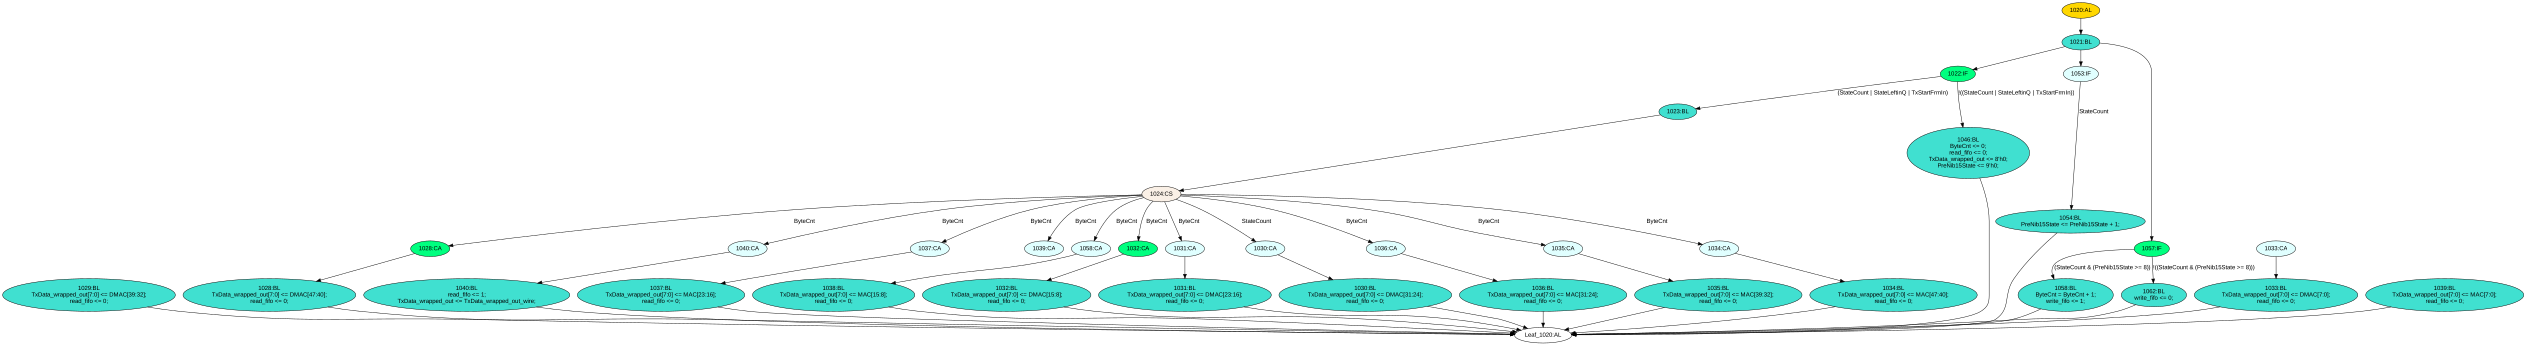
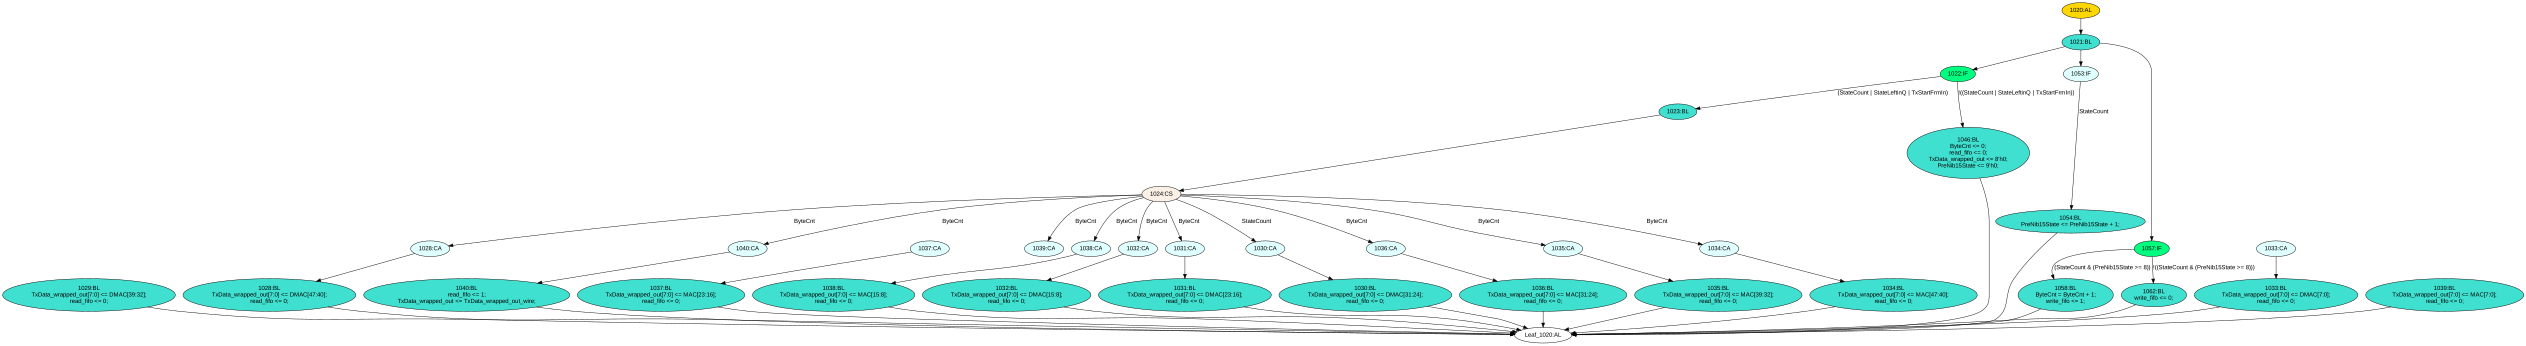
edge "1024:CS" -> "1037:CA": removed, label "ByteCnt"
node "1028:CA": fillcolor springgreen -> lightcyan
node "1058:CA": label "1058:CA" -> "1038:CA"
node "1032:CA": fillcolor springgreen -> lightcyan
